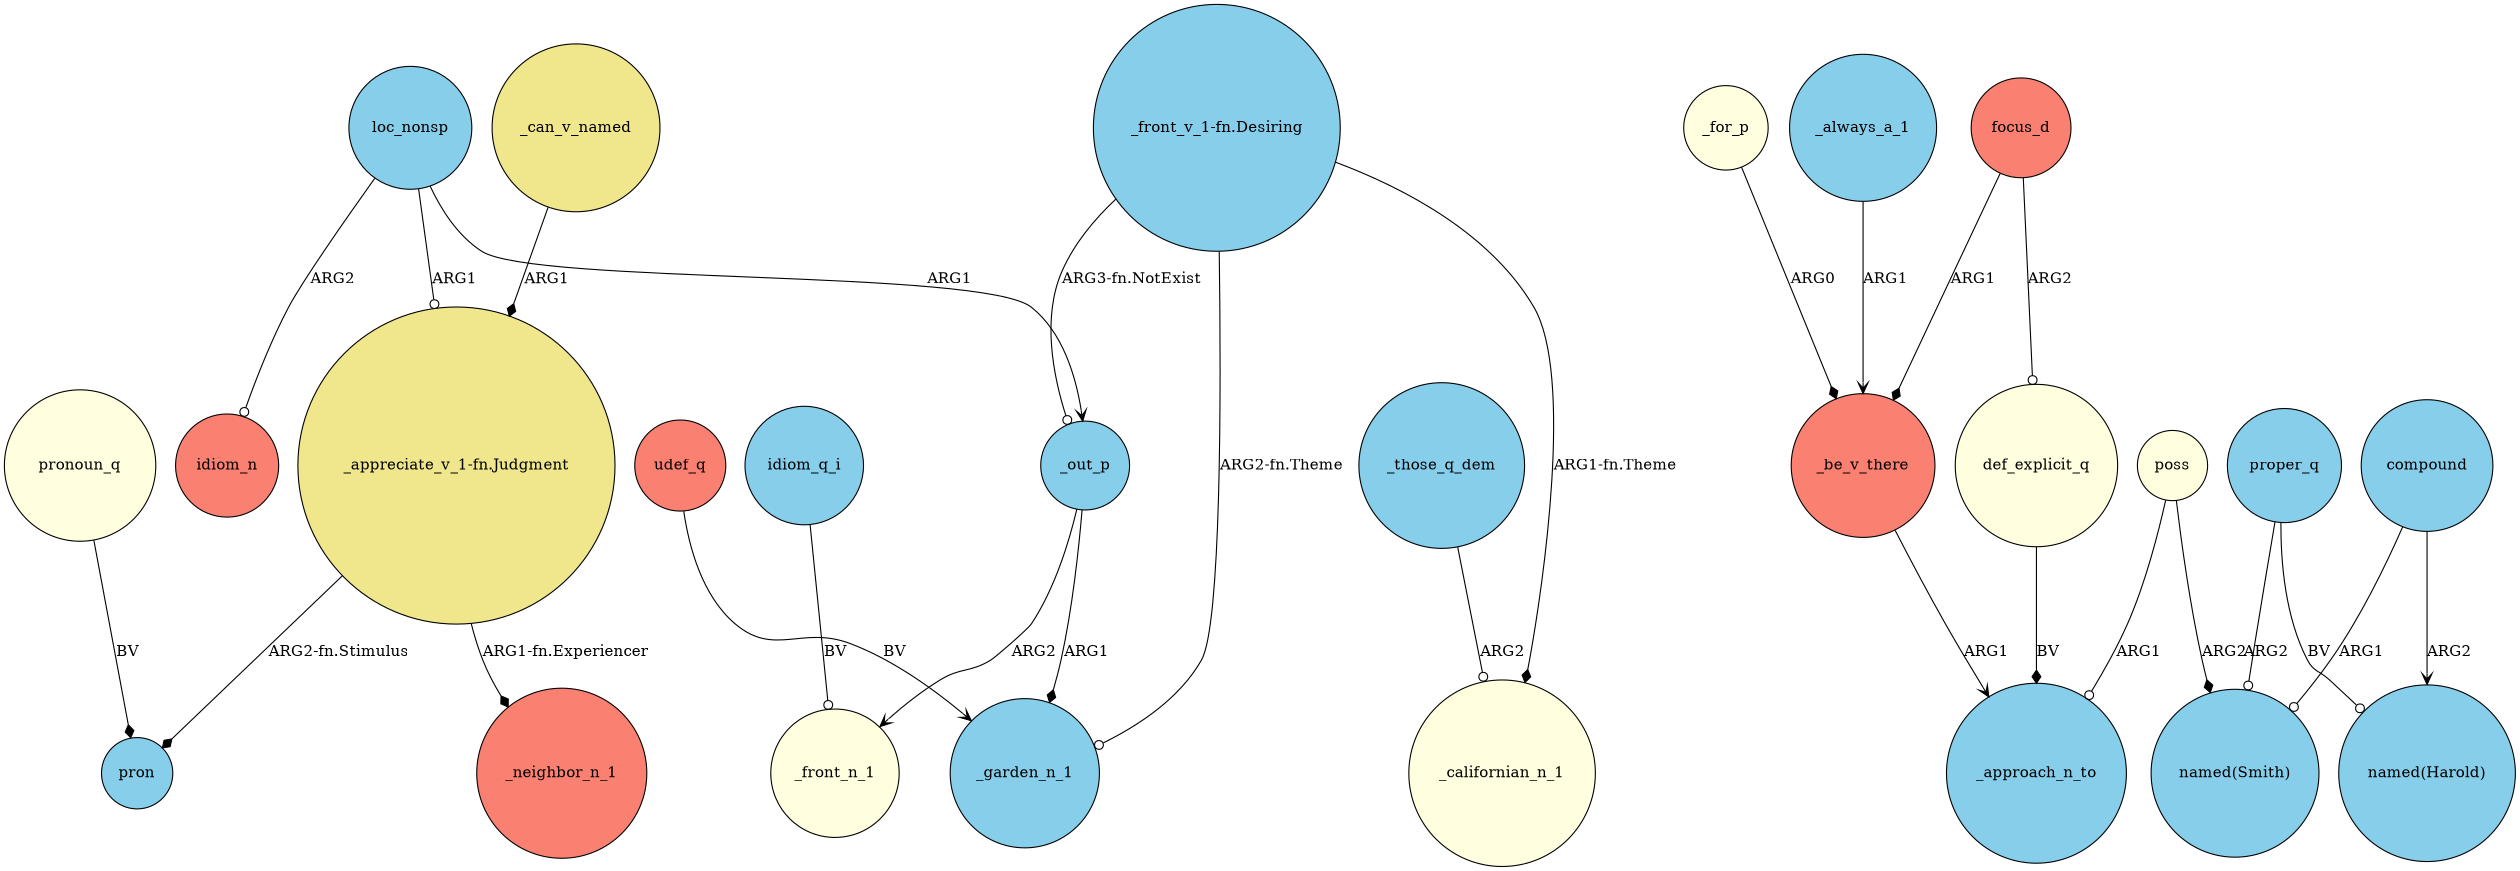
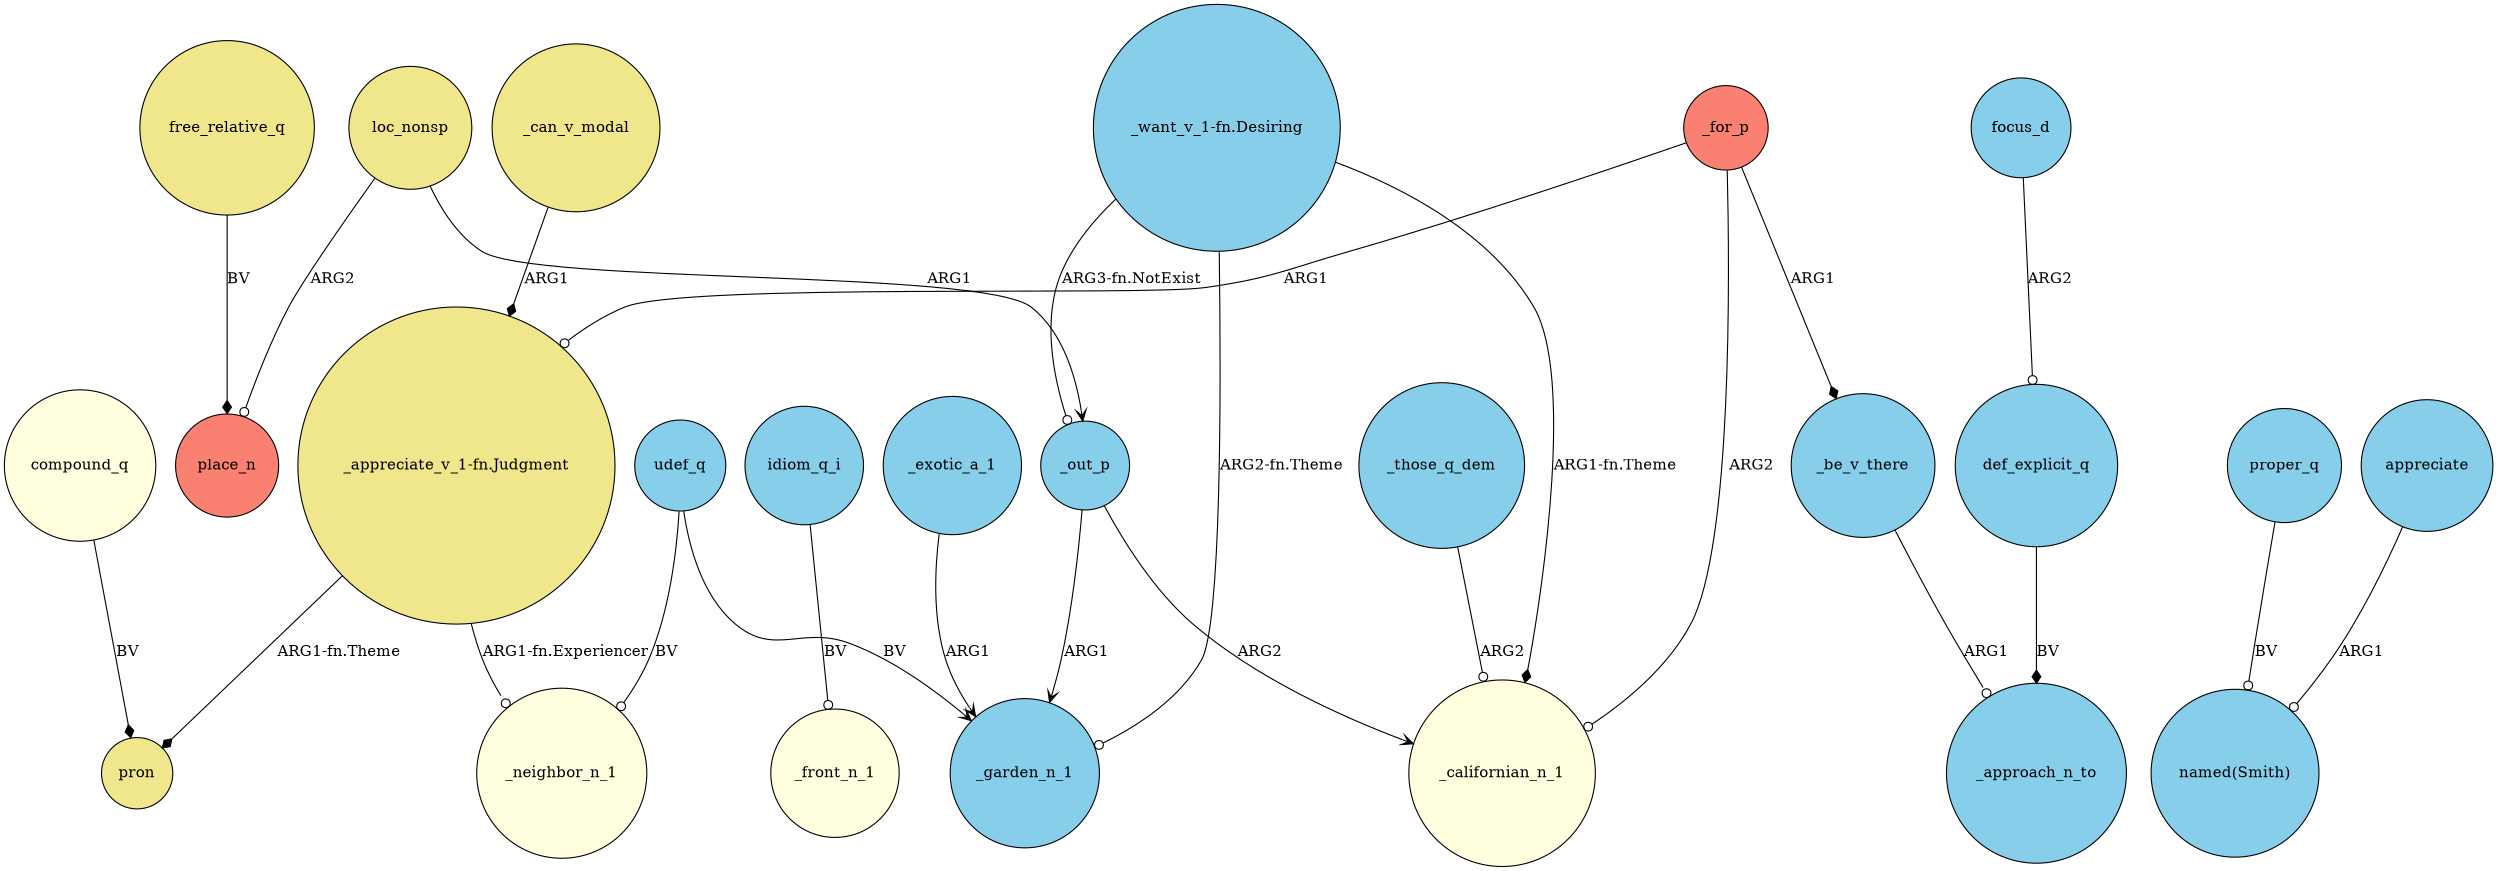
node "free_relative_q": added
node "loc_nonsp": fillcolor skyblue -> khaki
node "_can_v_named": label "_can_v_named" -> "_can_v_modal"
node "_front_v_1-fn.Desiring": label "_front_v_1-fn.Desiring" -> "_want_v_1-fn.Desiring"
node "_for_p": fillcolor lightyellow -> salmon
node "_always_a_1": removed
node "focus_d": fillcolor salmon -> skyblue
edge "loc_nonsp" -> "_appreciate_v_1-fn.Judgment": now "_for_p" -> "_appreciate_v_1-fn.Judgment"
edge "_for_p" -> "_be_v_there": label "ARG0" -> "ARG1"
edge "focus_d" -> "_be_v_there": removed, label "ARG1"
node "pronoun_q": label "pronoun_q" -> "compound_q"
node "idiom_n": label "idiom_n" -> "place_n"
node "udef_q": fillcolor salmon -> skyblue
node "_exotic_a_1": added
node "_be_v_there": fillcolor salmon -> skyblue
node "def_explicit_q": fillcolor lightyellow -> skyblue
node "poss": removed
node "compound": label "compound" -> "appreciate"
edge "_for_p" -> "_californian_n_1": added, label "ARG2"
edge "_out_p" -> "_garden_n_1": arrowhead diamond -> vee
edge "_be_v_there" -> "_approach_n_to": arrowhead vee -> odot
edge "udef_q" -> "_neighbor_n_1": added, label "BV"
edge "_out_p" -> "_front_n_1": now "_out_p" -> "_californian_n_1"
edge "_appreciate_v_1-fn.Judgment" -> "pron": label "ARG2-fn.Stimulus" -> "ARG1-fn.Theme"
edge "proper_q" -> "named(Smith)": label "ARG2" -> "BV"
edge "_appreciate_v_1-fn.Judgment" -> "_neighbor_n_1": arrowhead diamond -> odot
node "pron": fillcolor skyblue -> khaki
node "_neighbor_n_1": fillcolor salmon -> lightyellow
node "named(Harold)": removed
